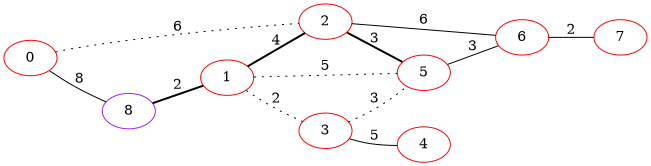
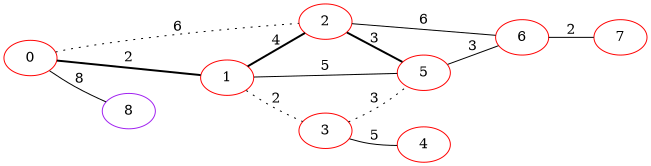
edge "5" -- "1": style dotted -> solid
edge "1" -- "8": now "1" -- "0"
